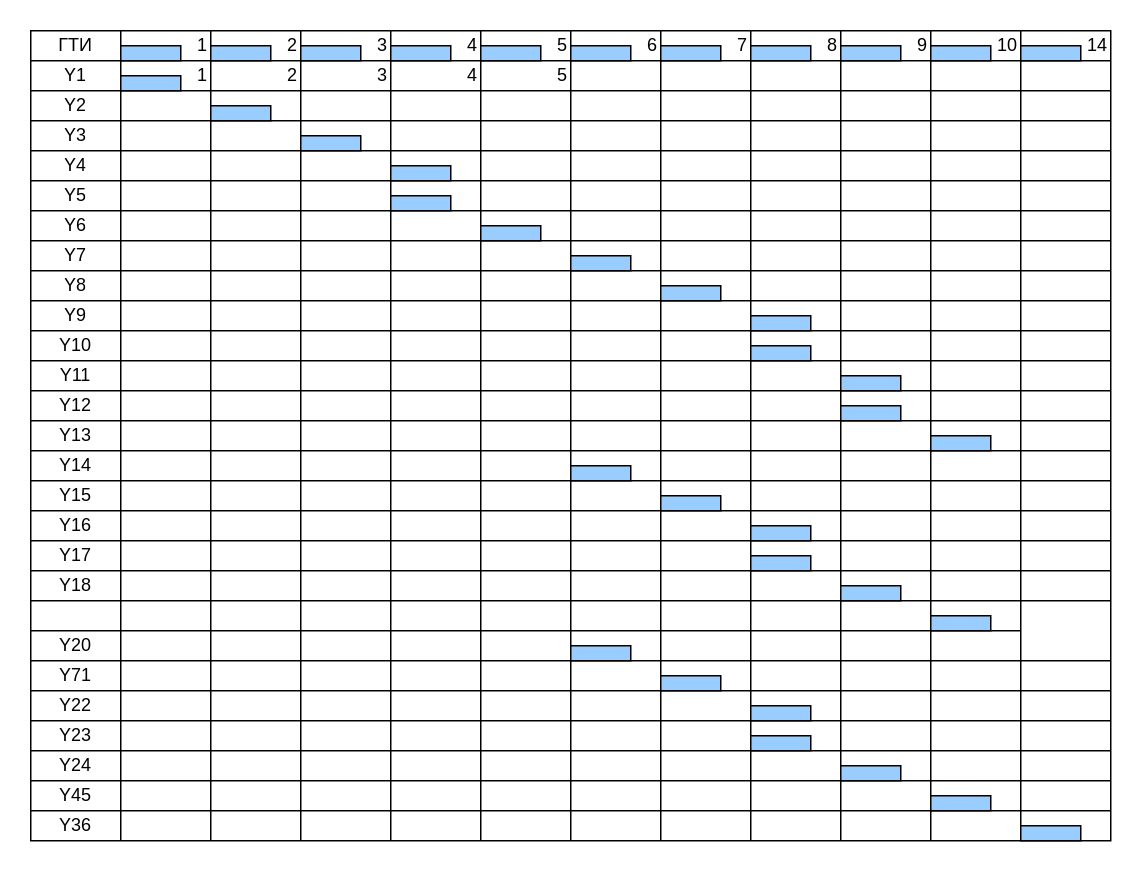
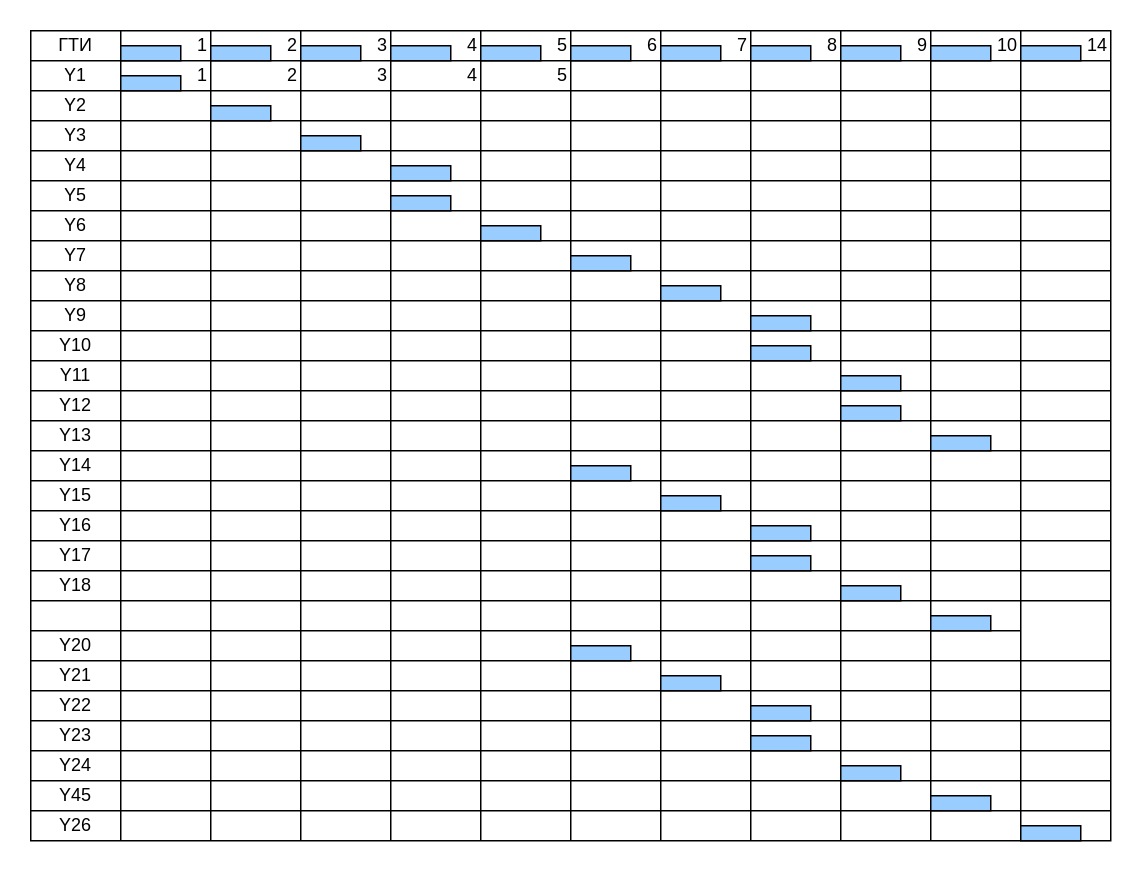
node "Y71": label "Y71" -> "Y21"
node "Y36": label "Y36" -> "Y26"
